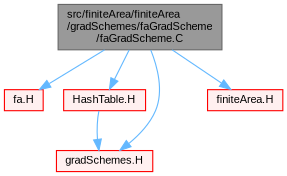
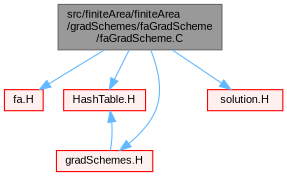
node "finiteArea.H": label "finiteArea.H" -> "solution.H"
edge "HashTable.H" -> "gradSchemes.H": reversed
